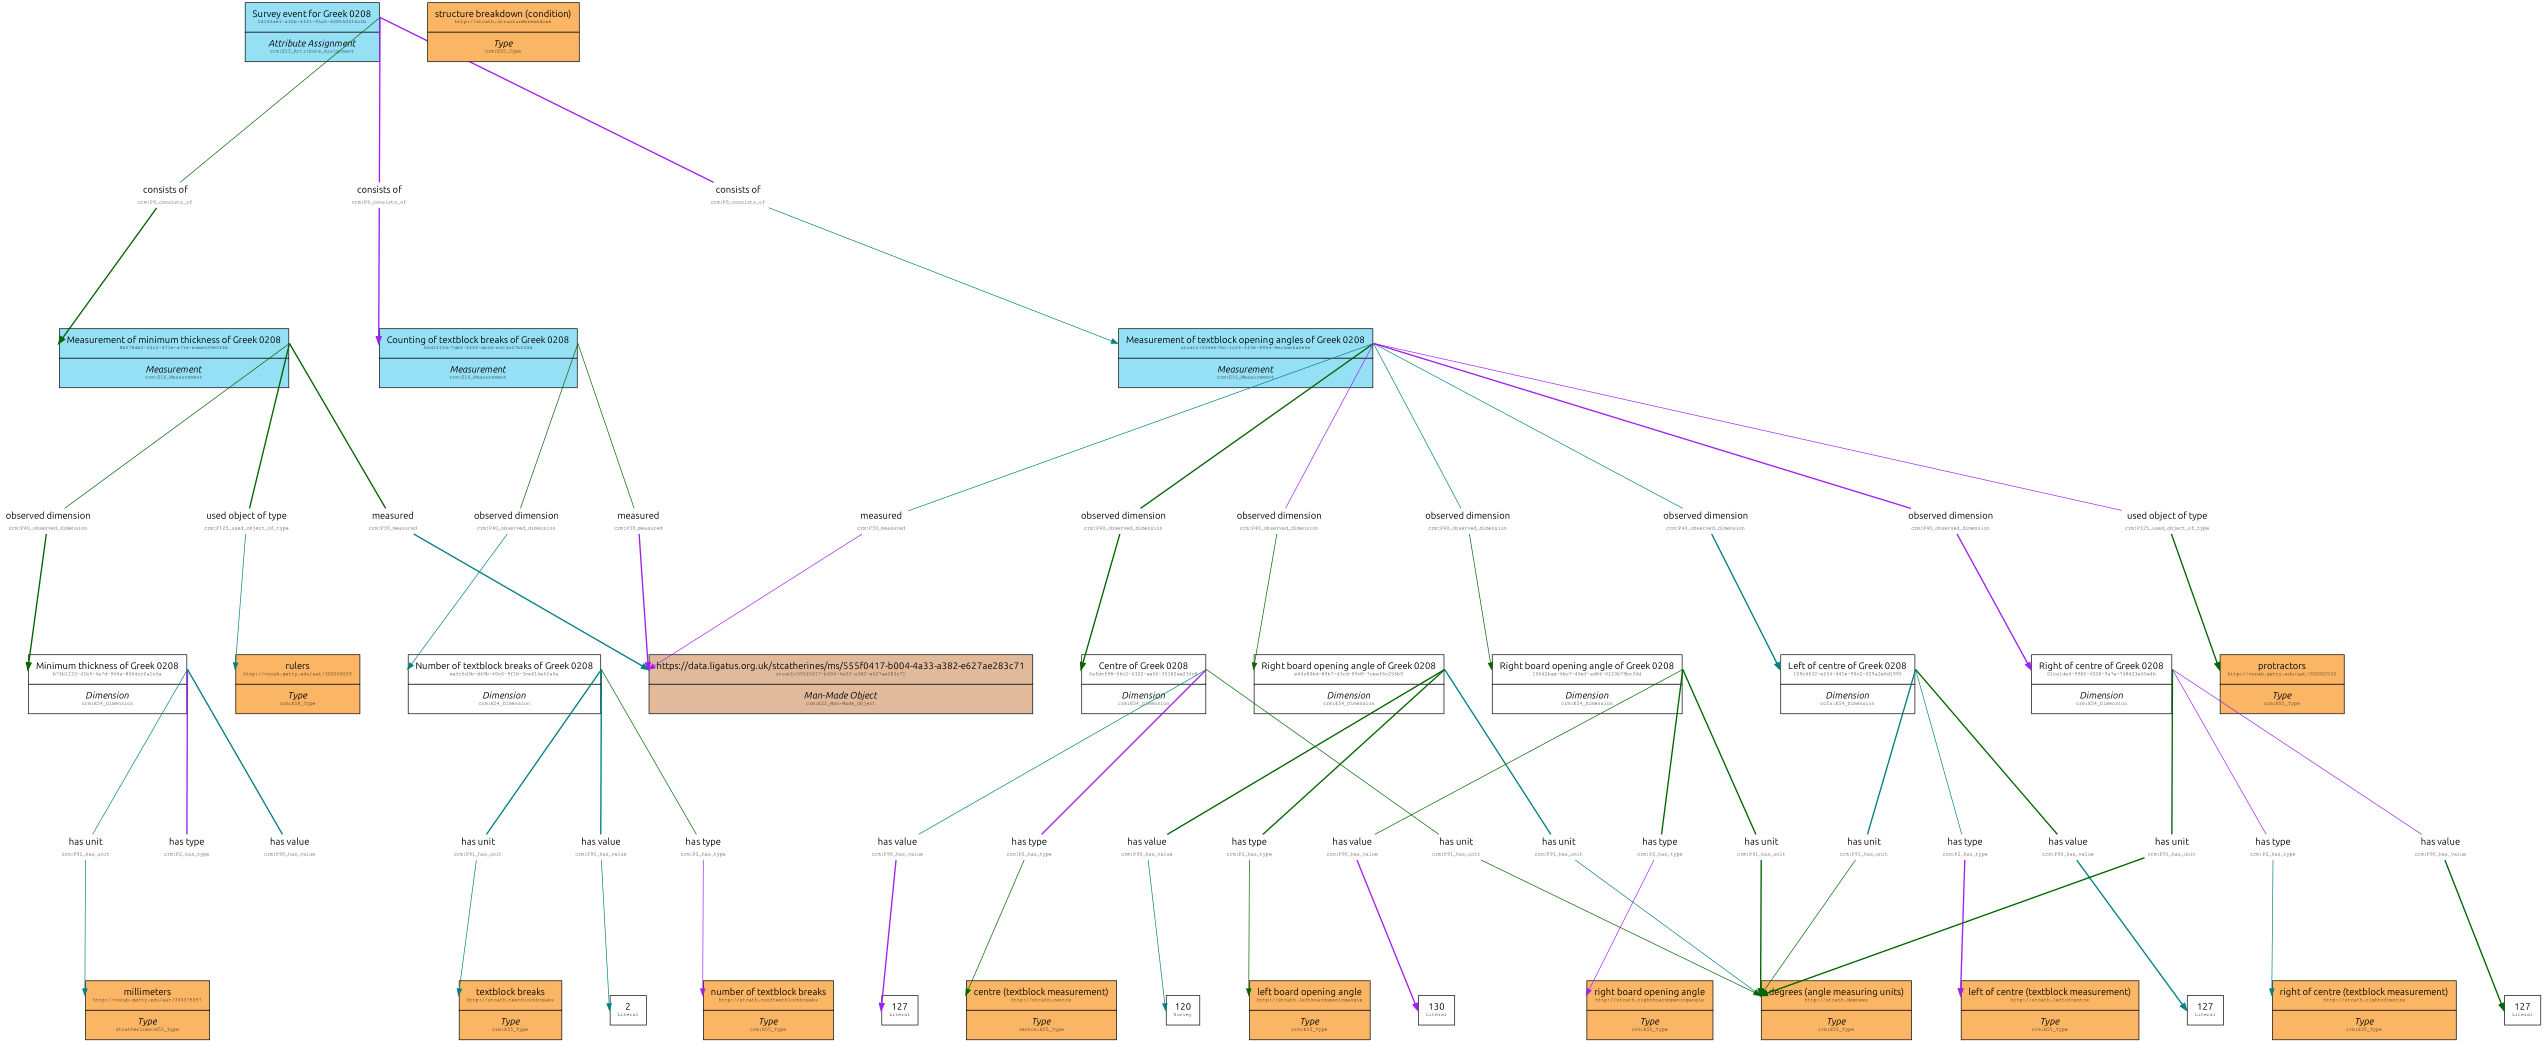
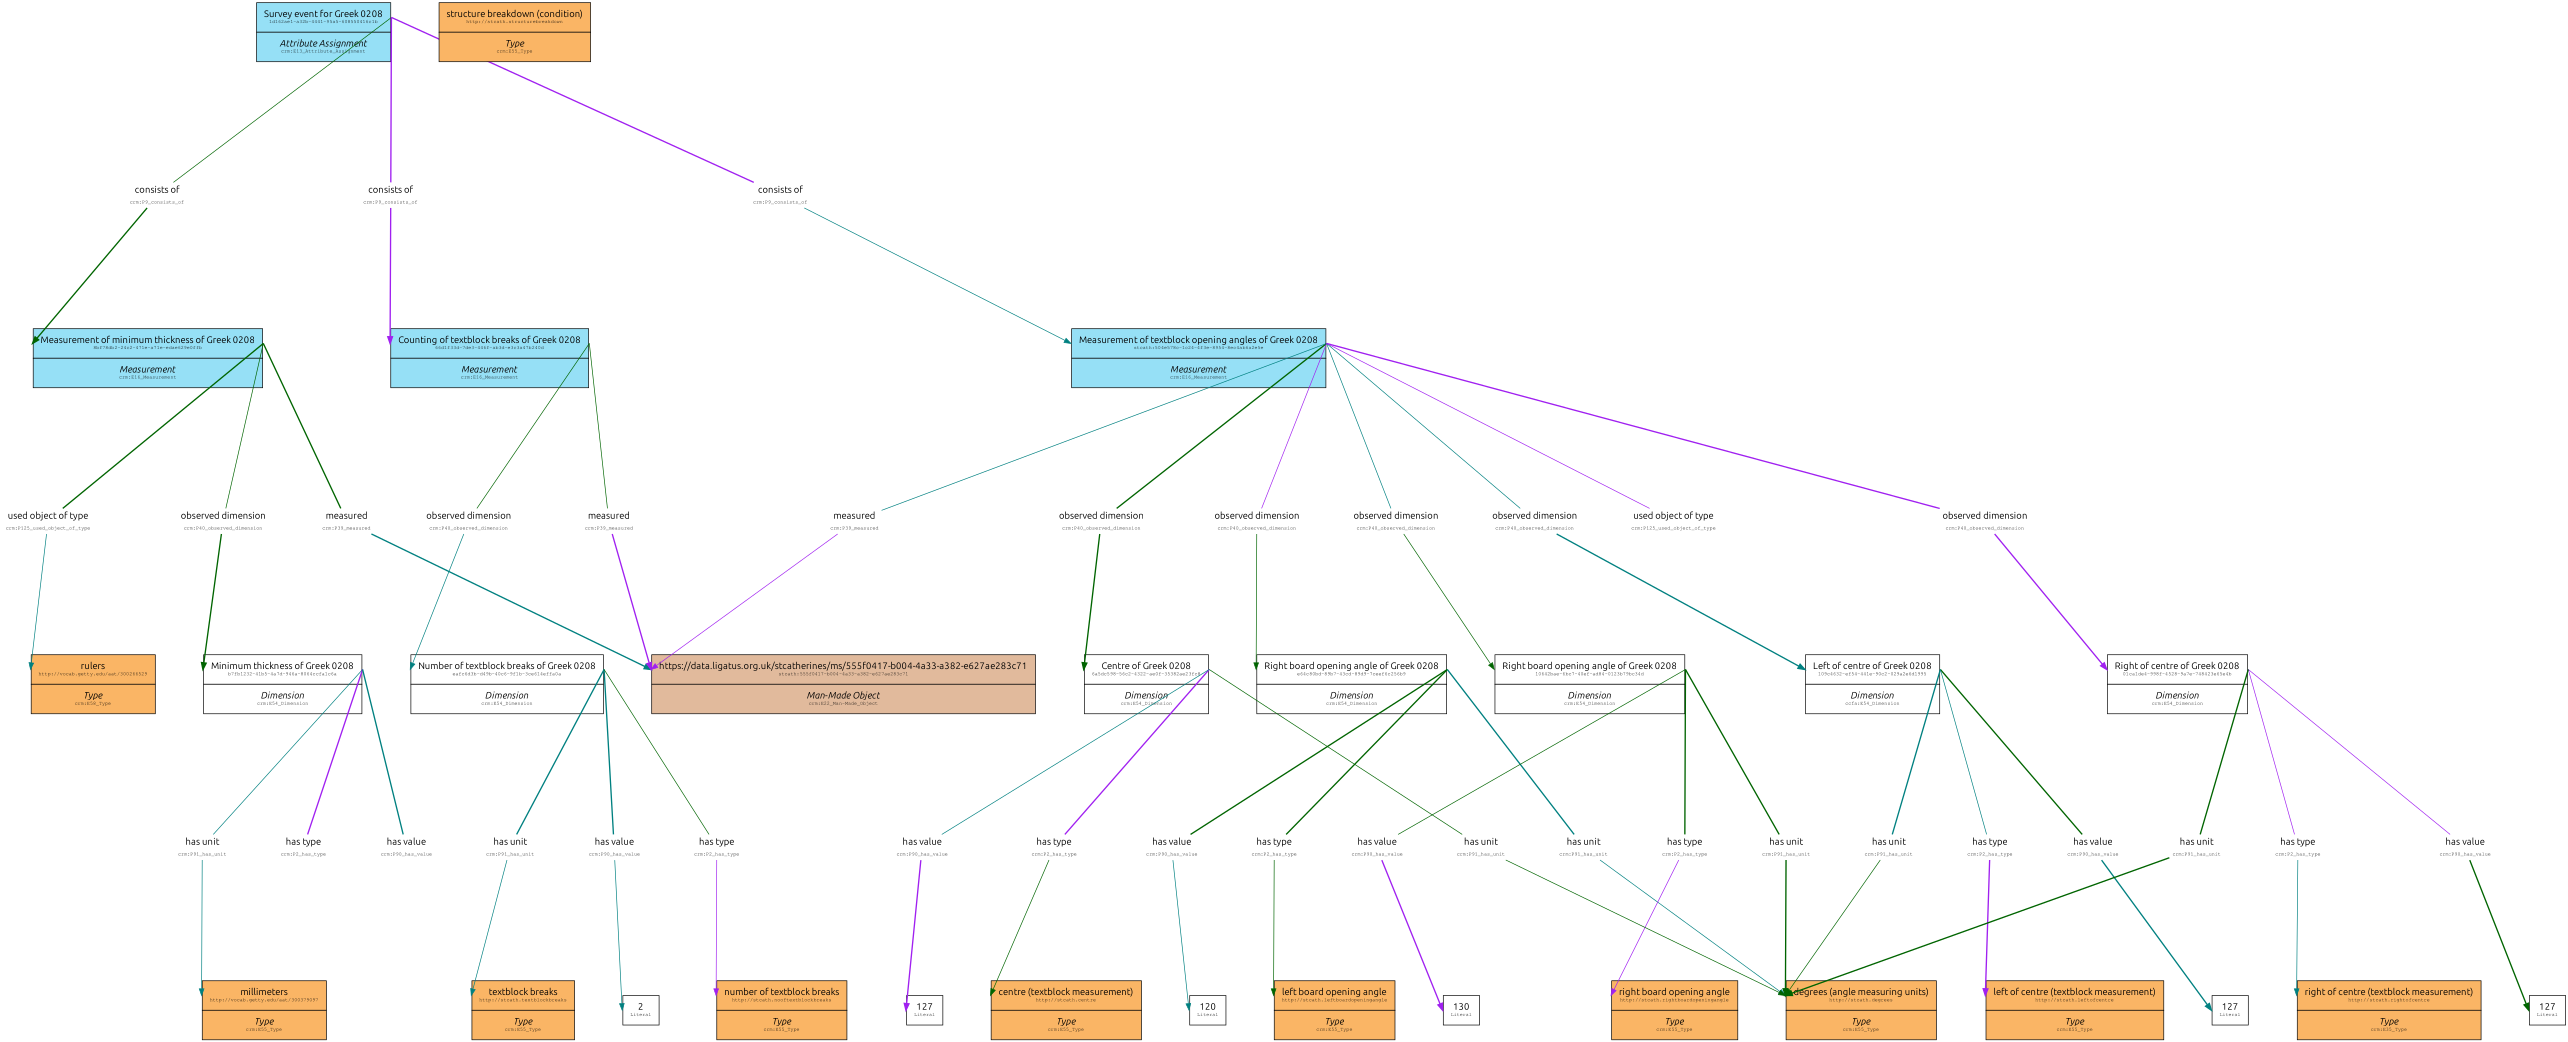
node "protractors": removed
node "120": text "Survey" -> "Literal"
node "millimeters": text "stcatherines:E55_Type" -> "crm:E55_Type"
node "centre (textblock measurement)": text "centre:E55_Type" -> "crm:E55_Type"
